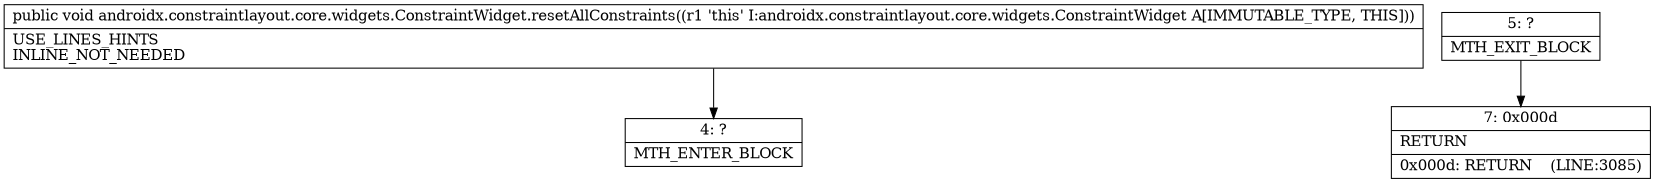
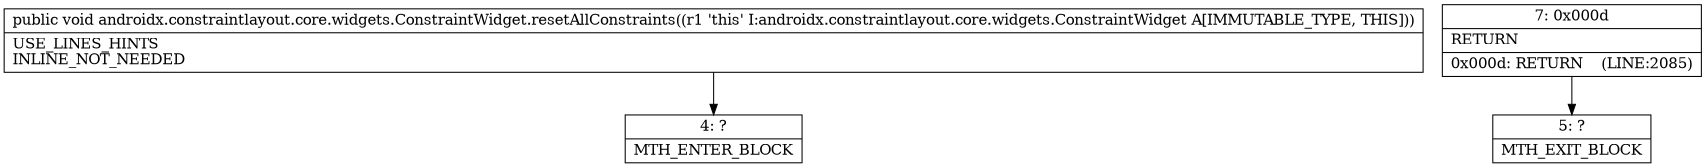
edge "5: ?" -> "7: 0x000d": reversed
node "7: 0x000d": text "0x000d: RETURN    (LINE:3085)" -> "0x000d: RETURN    (LINE:2085)"
